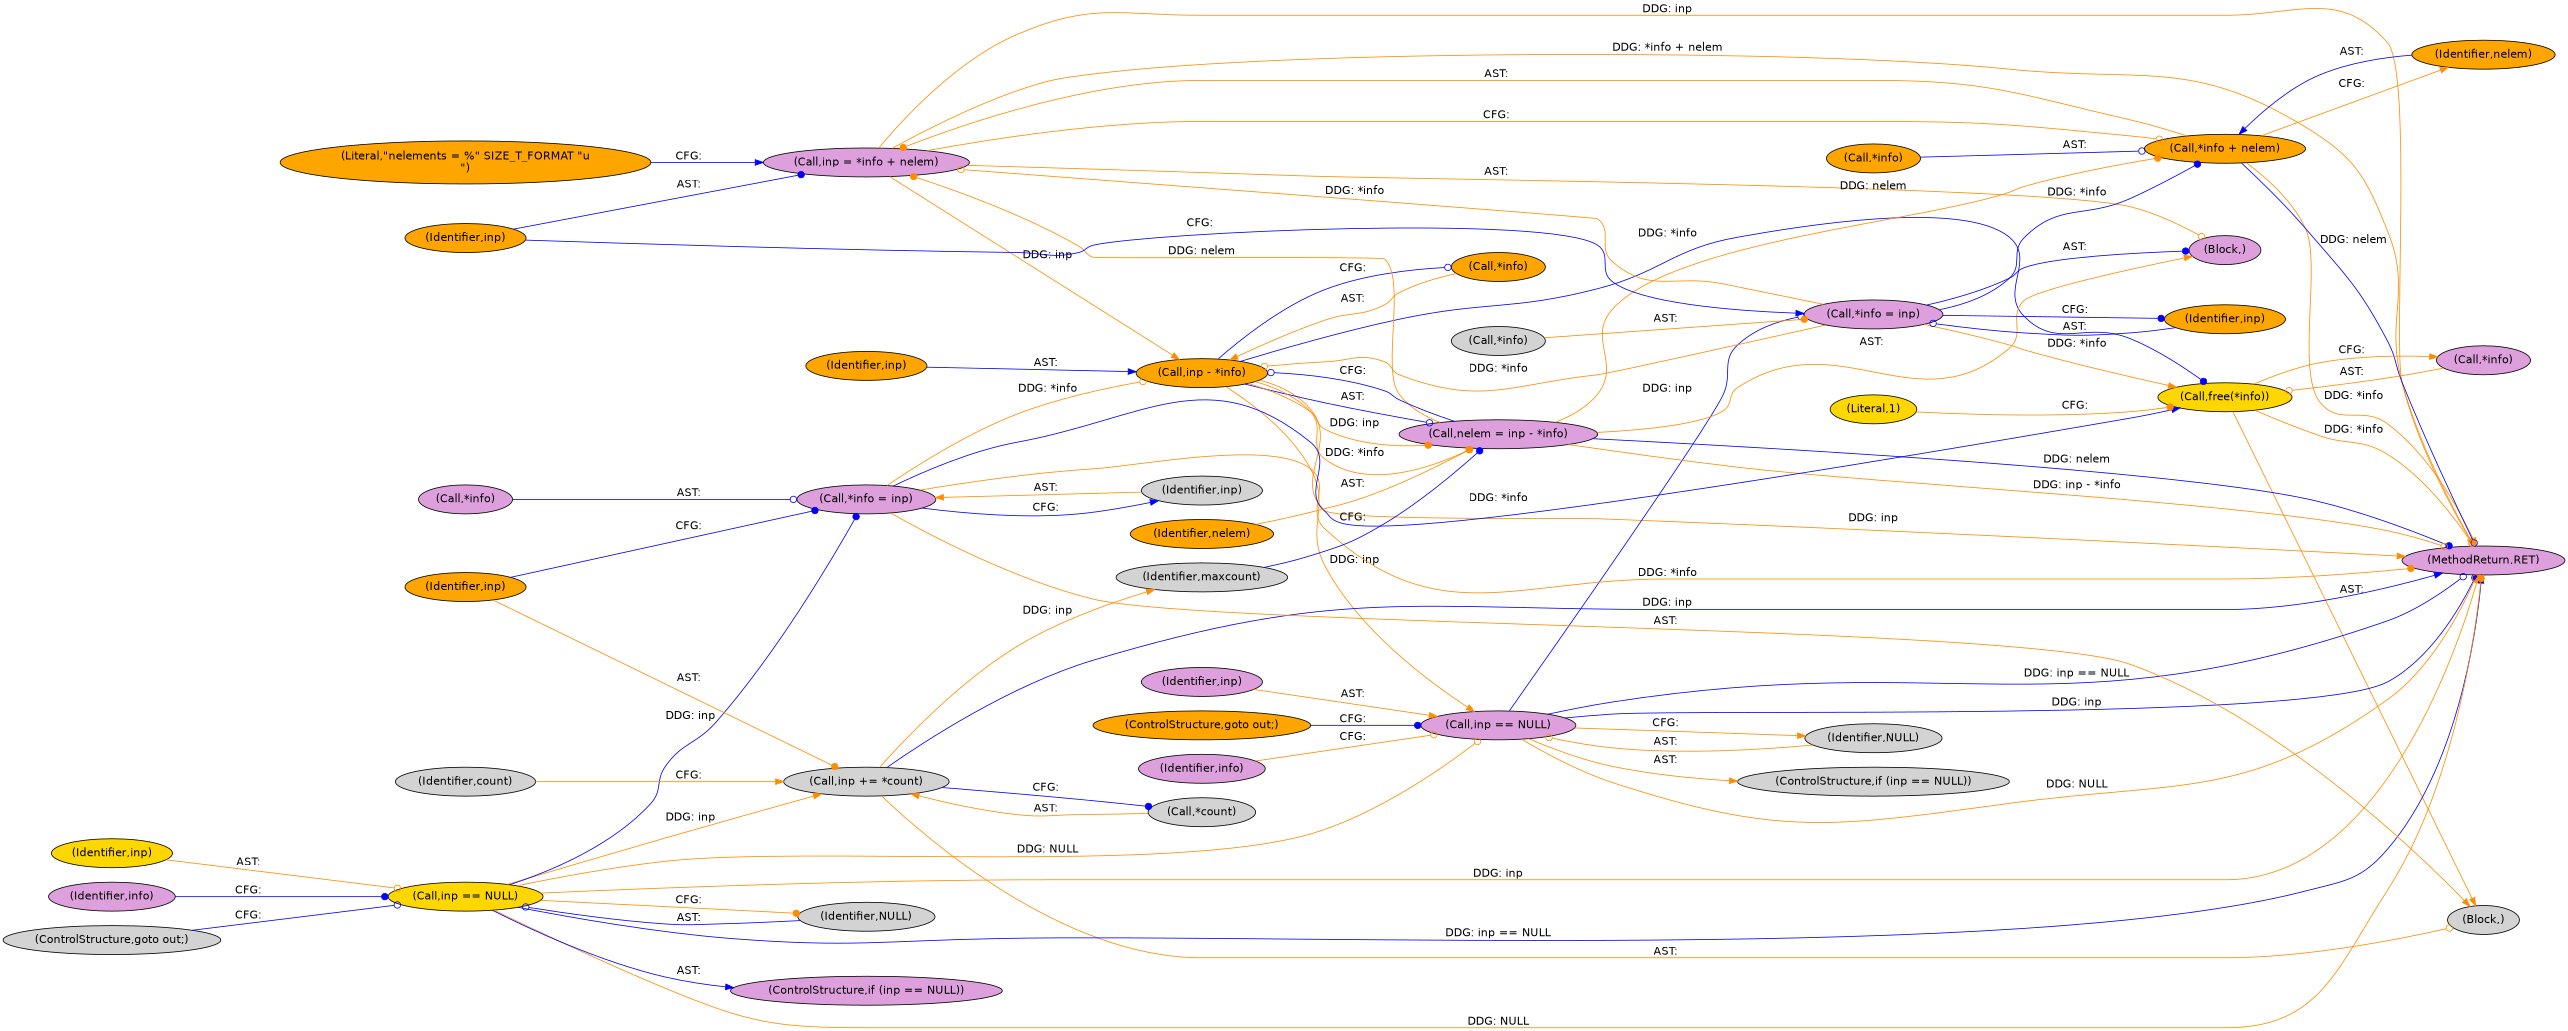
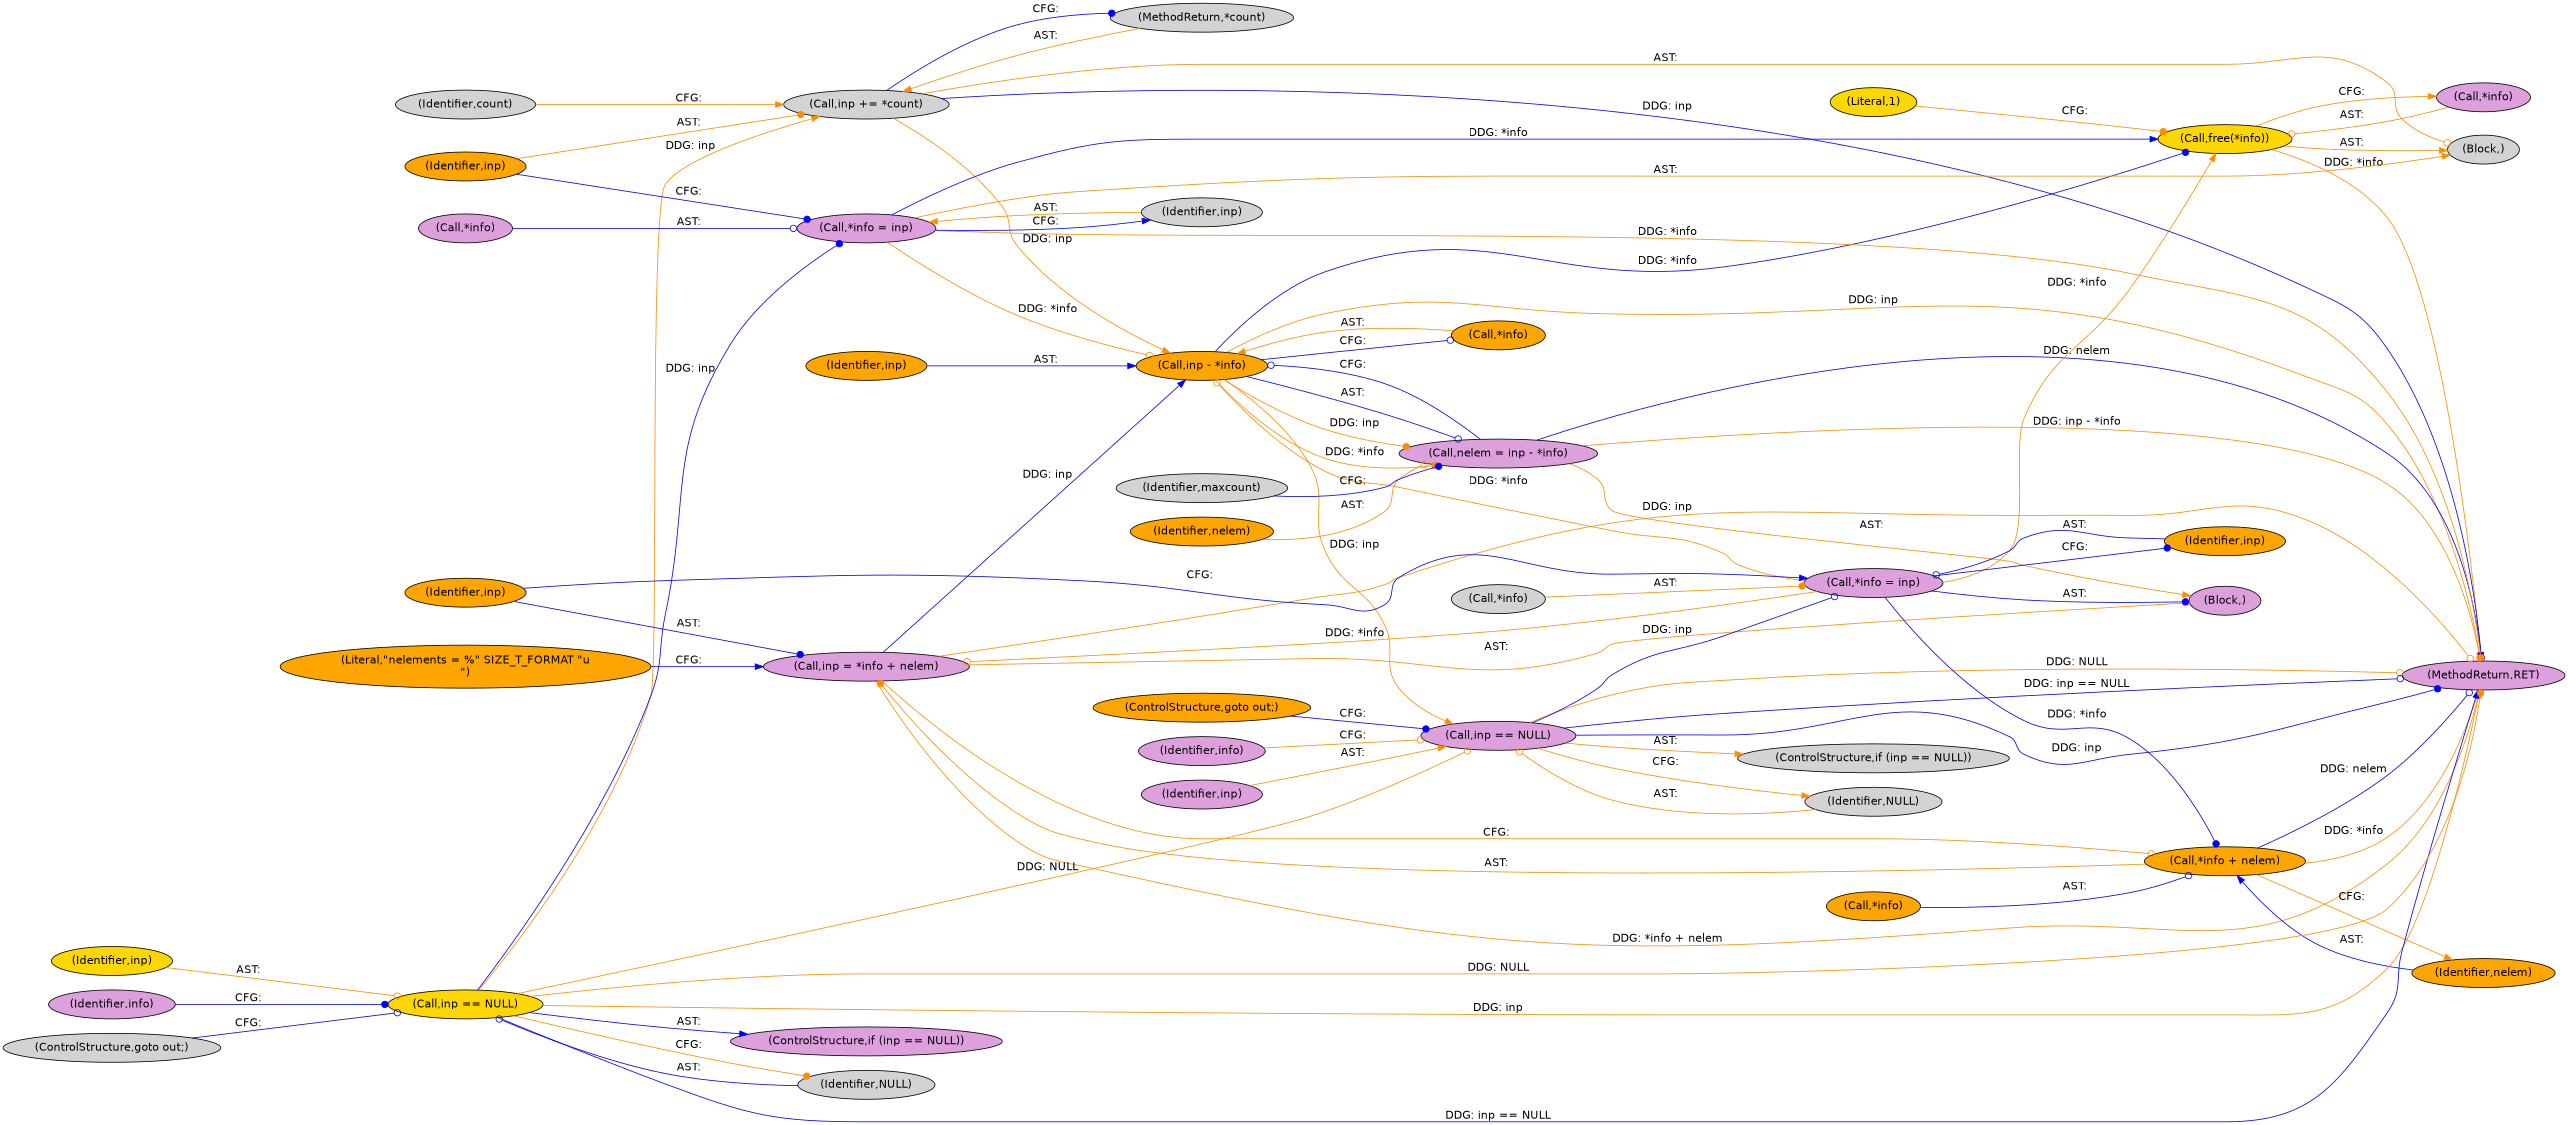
edge "(Call,nelem = inp - *info)" -> "(Call,*info + nelem)": removed, label "DDG: nelem"
edge "(Call,nelem = inp - *info)" -> "(Call,inp = *info + nelem)": removed, label "DDG: nelem"
edge "(Call,inp = *info + nelem)" -> "(Call,inp - *info)": color darkorange -> blue
edge "(Call,inp += *count)" -> "(Identifier,maxcount)": now "(Call,inp += *count)" -> "(Call,inp - *info)"
node "(Call,*count)": label "(Call,*count)" -> "(MethodReturn,*count)"
